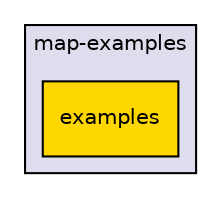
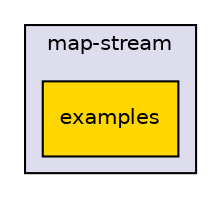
cluster "map-examples": label "map-examples" -> "map-stream"
